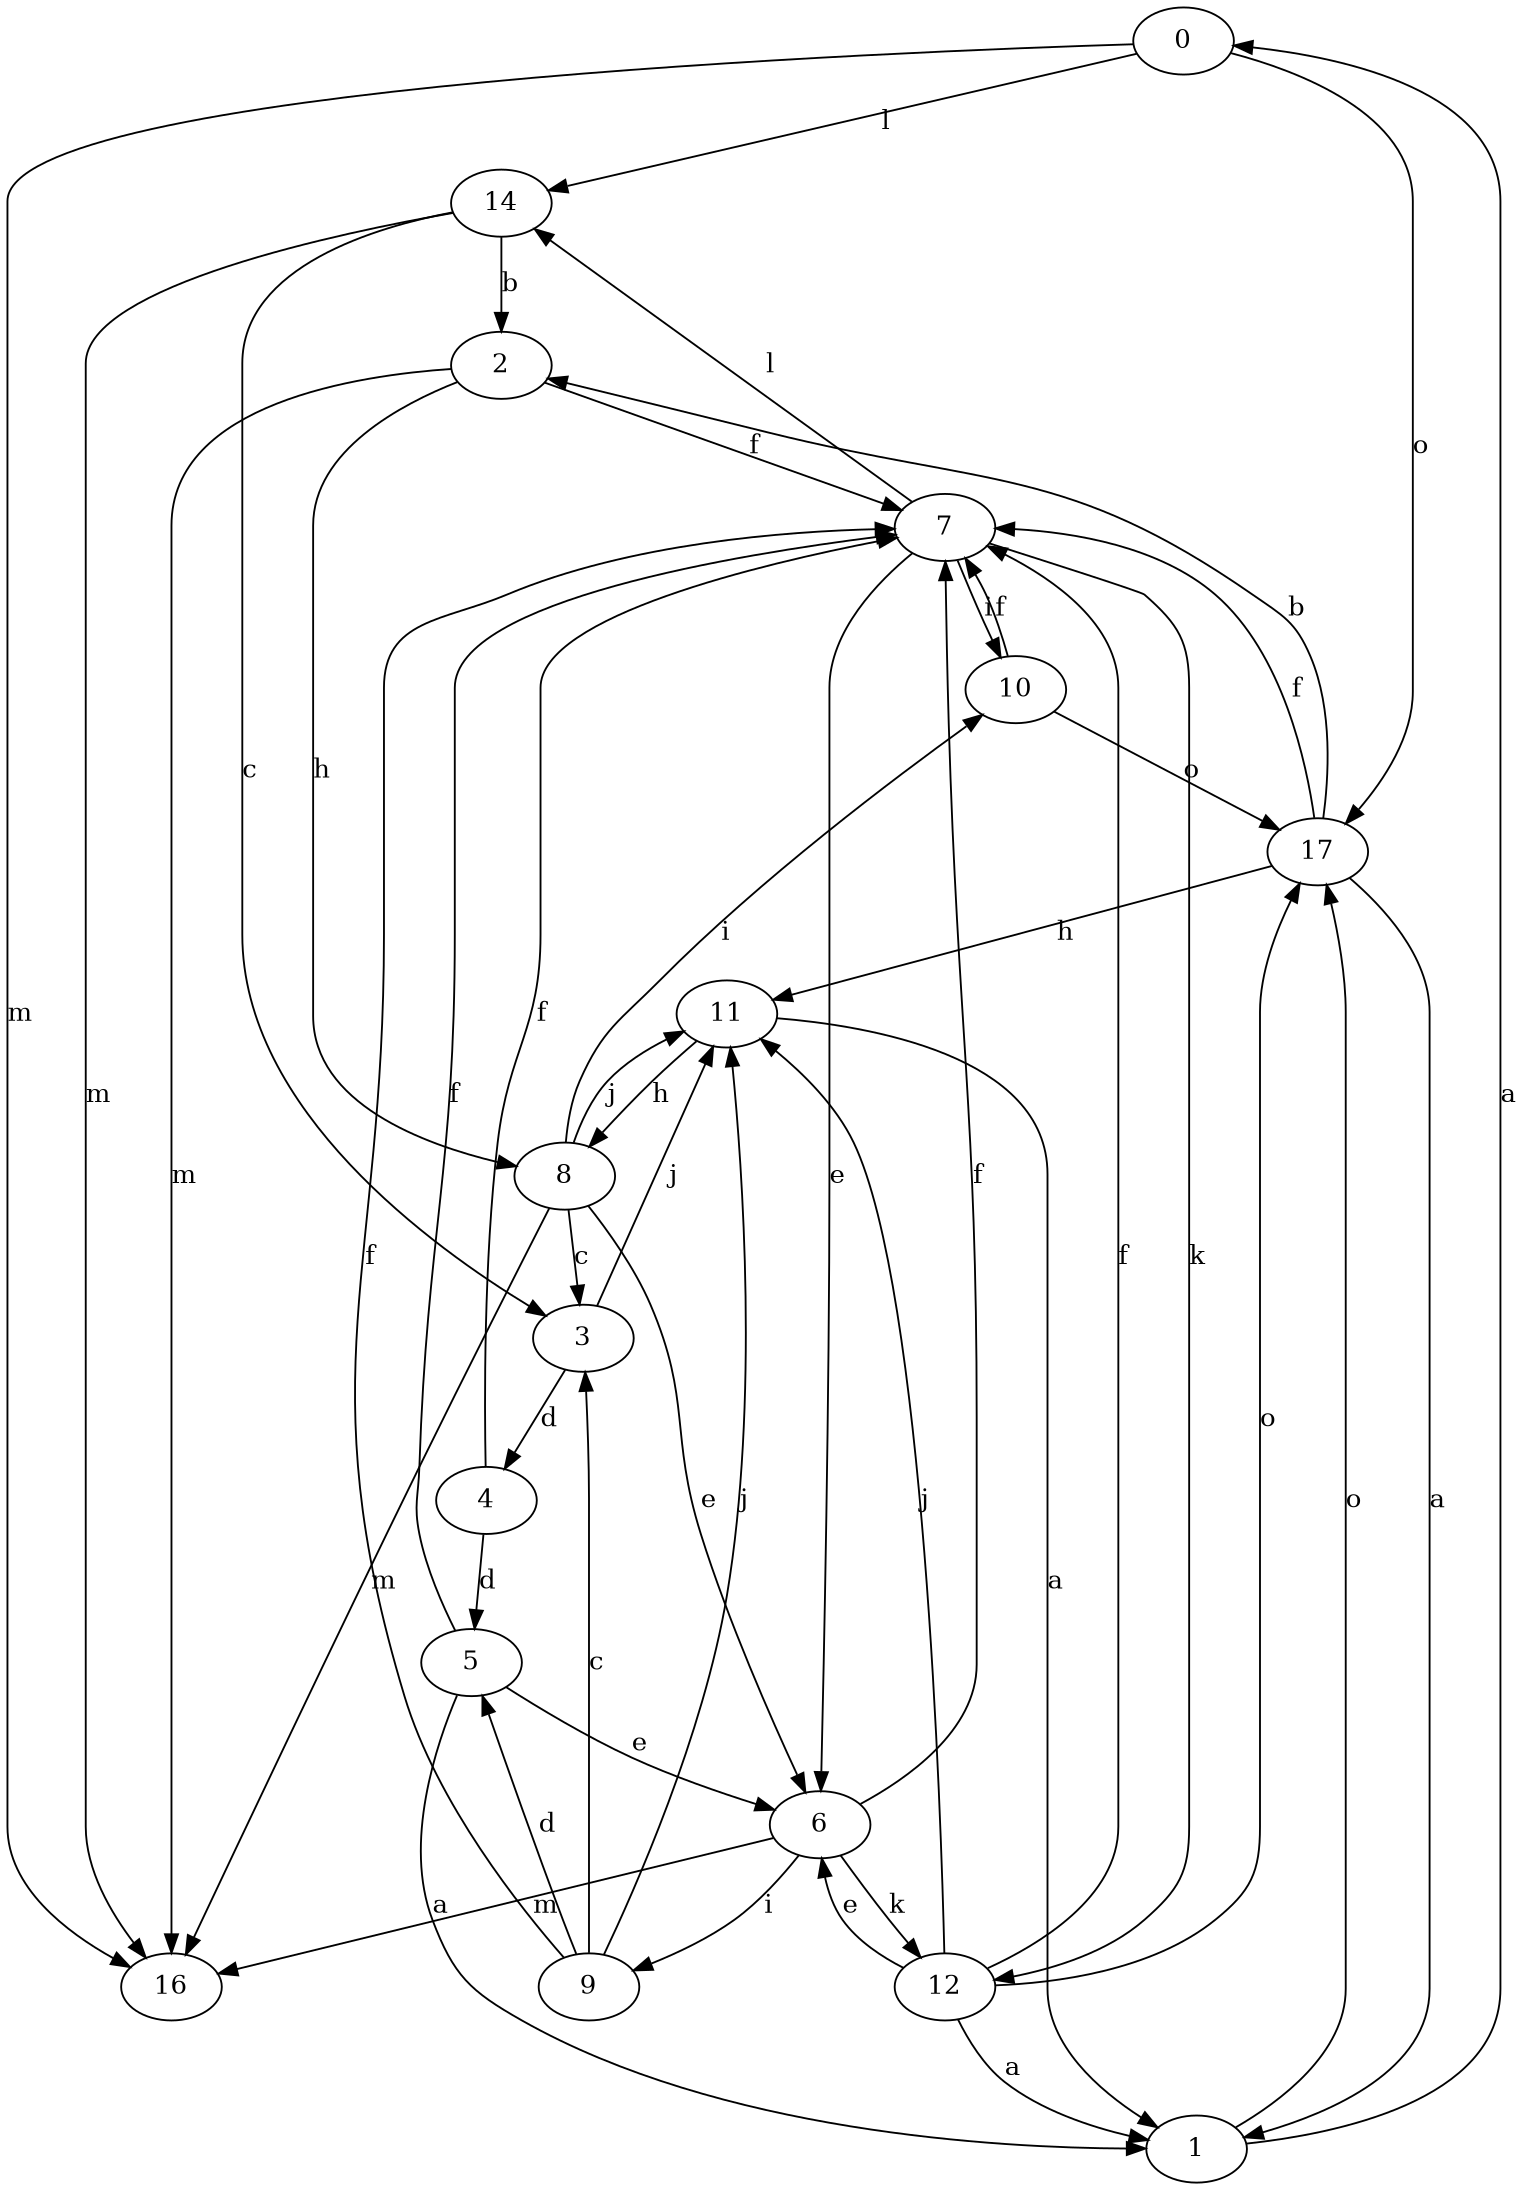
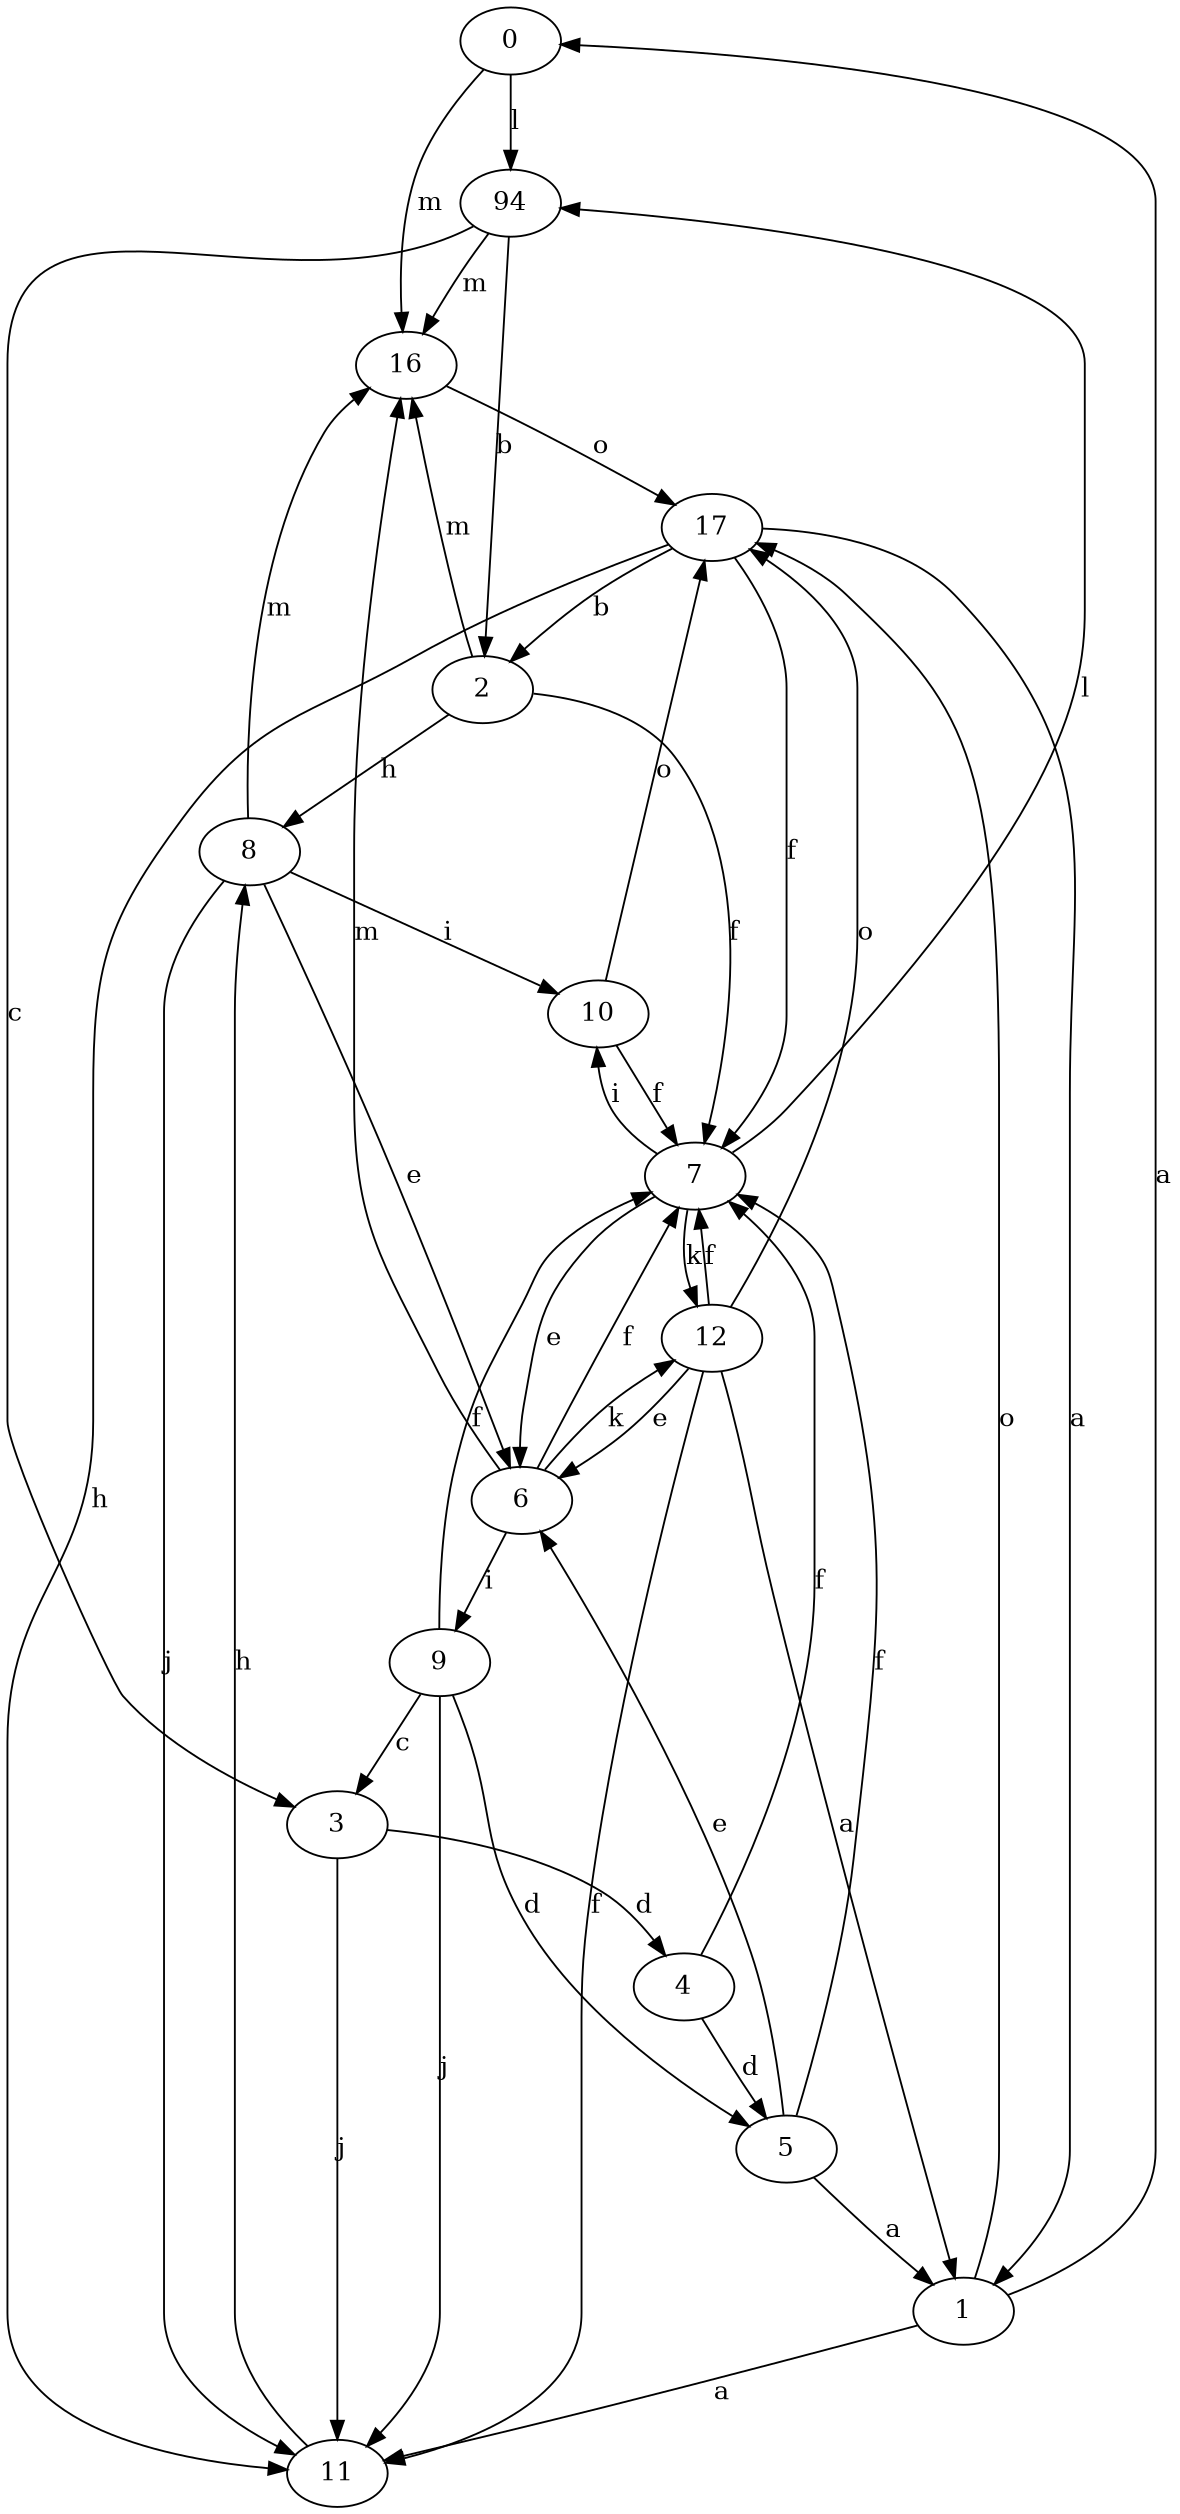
node "14": label "14" -> "94"
edge "0" -> "17": now "16" -> "17"
edge "8" -> "3": removed, label "c"
edge "11" -> "1": reversed
edge "12" -> "11": label "j" -> "f"
